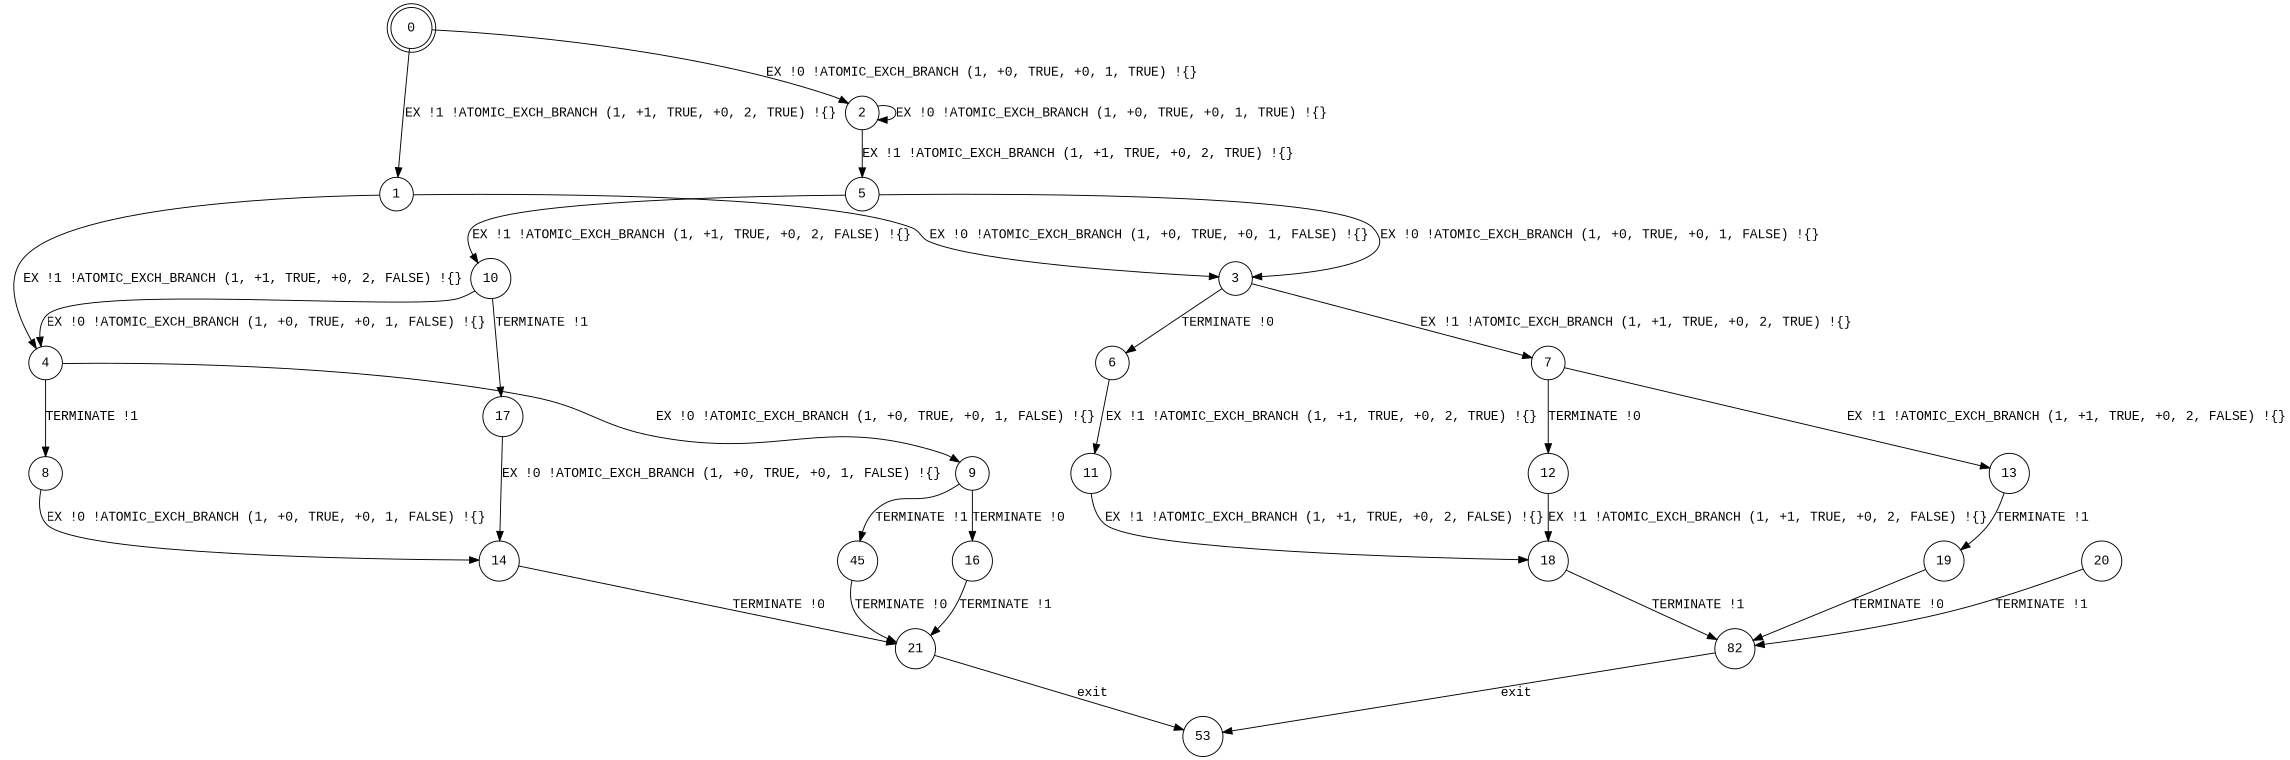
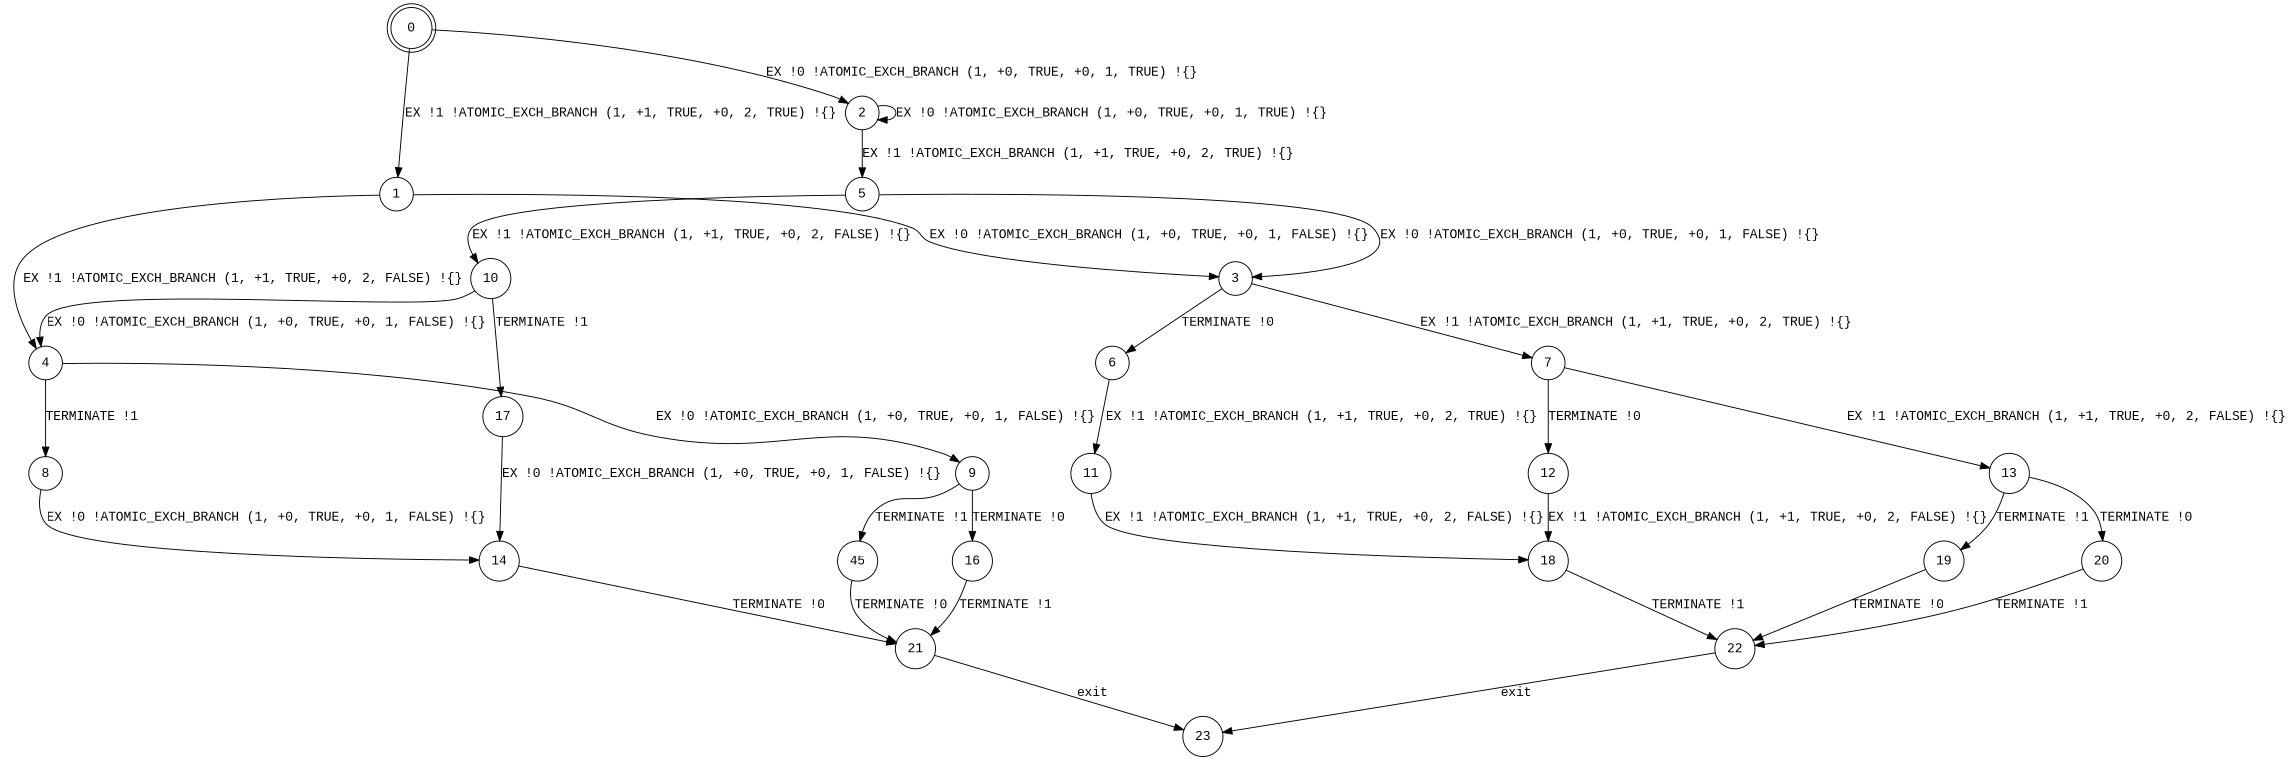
edge "13" -> "20": added, label "TERMINATE !0"
node "82": label "82" -> "22"
node "53": label "53" -> "23"
